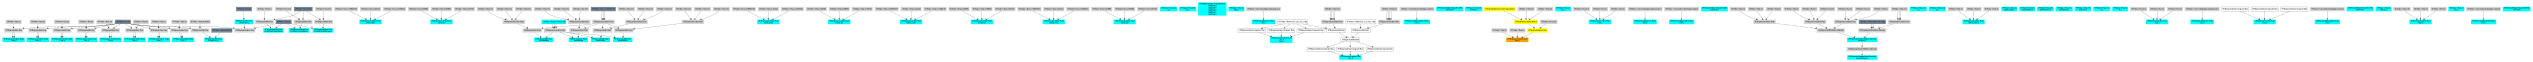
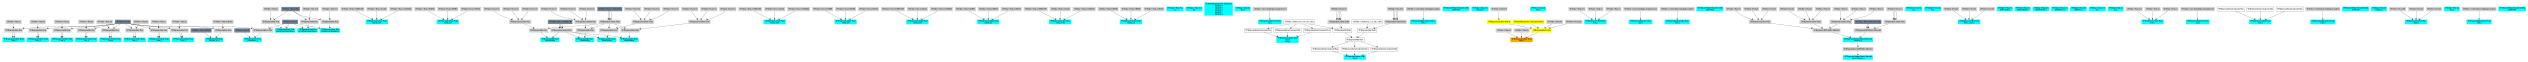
edge "VFXAttributeExpression Uint32 (spawnIndex)" -> "VFXExpressionCondition Boolean": now "VFXAttributeExpression Uint32 (spawnIndex)" -> "VFXExpressionBranch Float"
edge "VFXValue`1 Float (45)" -> "VFXExpressionCondition Boolean": now "VFXValue`1 Float (45)" -> "VFXExpressionBranch Float"
node "VFXValue`1 Float (1.701412E+38)": fillcolor cyan -> lightslategray
edge "VFXExpressionPow Float volumeFactor_a" -> "VFXExpressionSubtract Float": reversed
